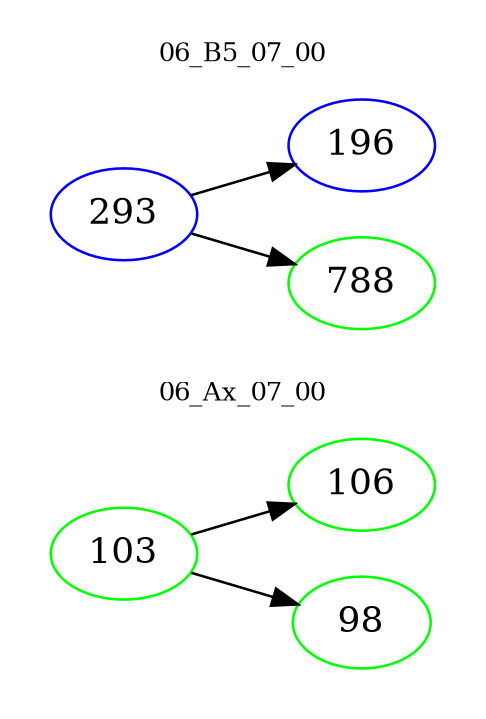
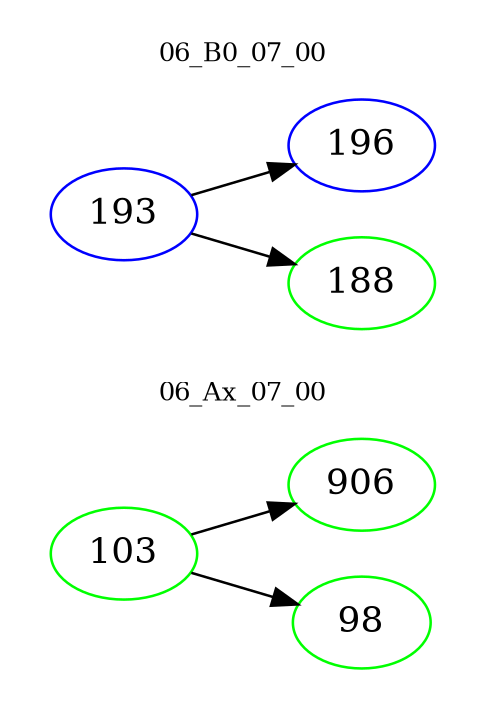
cluster "06_B5_07_00": label "06_B5_07_00" -> "06_B0_07_00"
node "293": label "293" -> "193"
node "788": label "788" -> "188"
node "106": label "106" -> "906"
